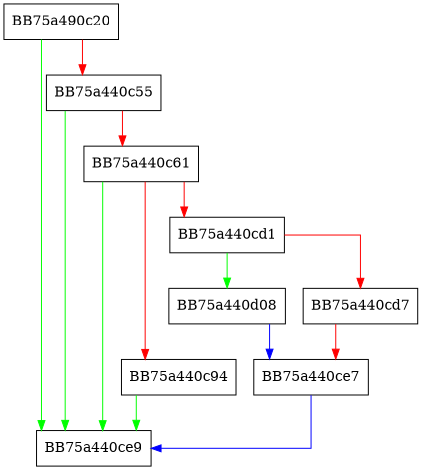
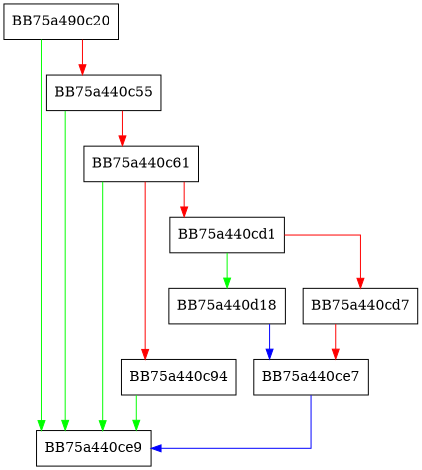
node "BB75a440d08": label "BB75a440d08" -> "BB75a440d18"
